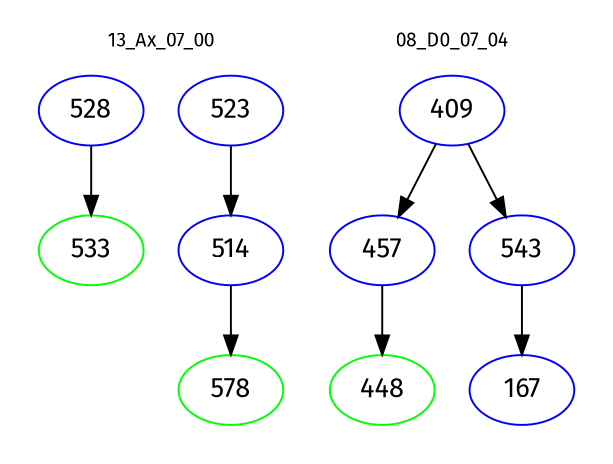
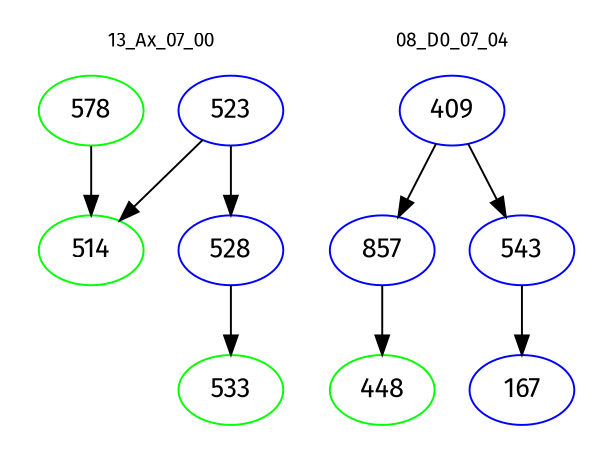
edge "523" -> "528": added
node "514": color blue -> green
node "457": label "457" -> "857"
edge "514" -> "578": reversed
